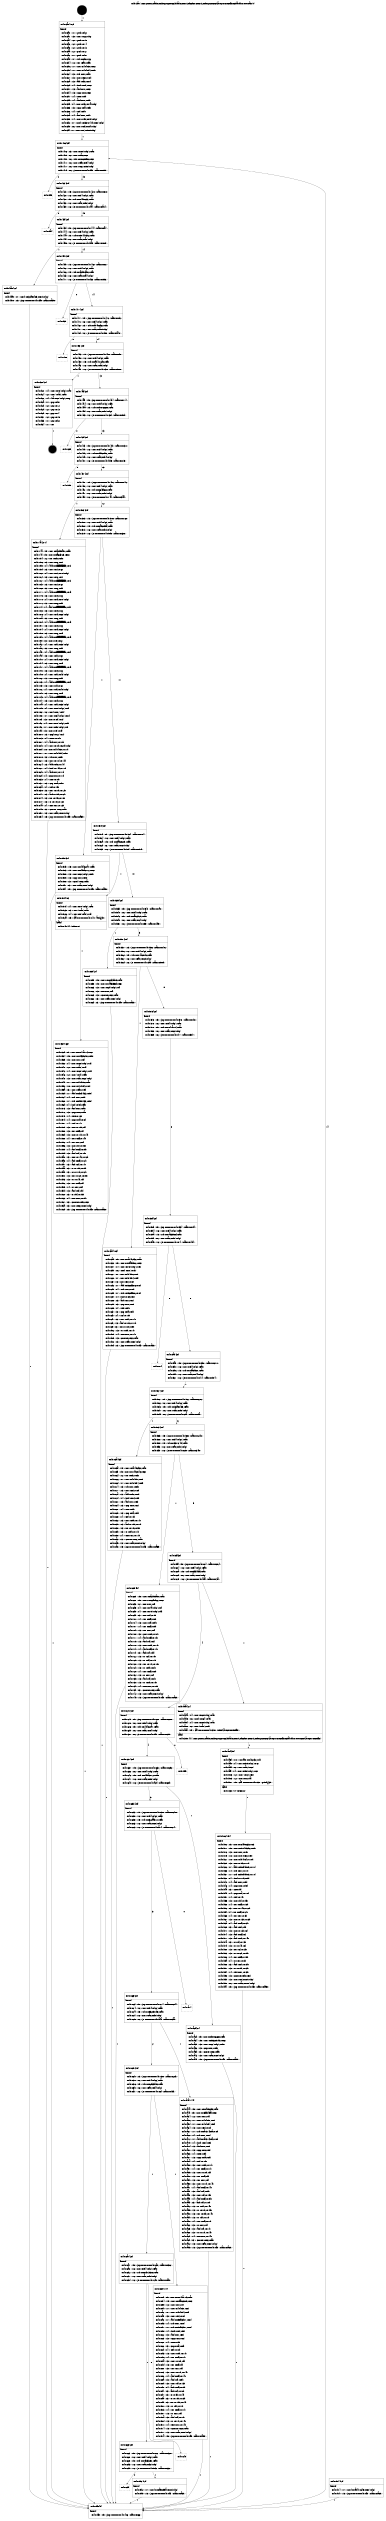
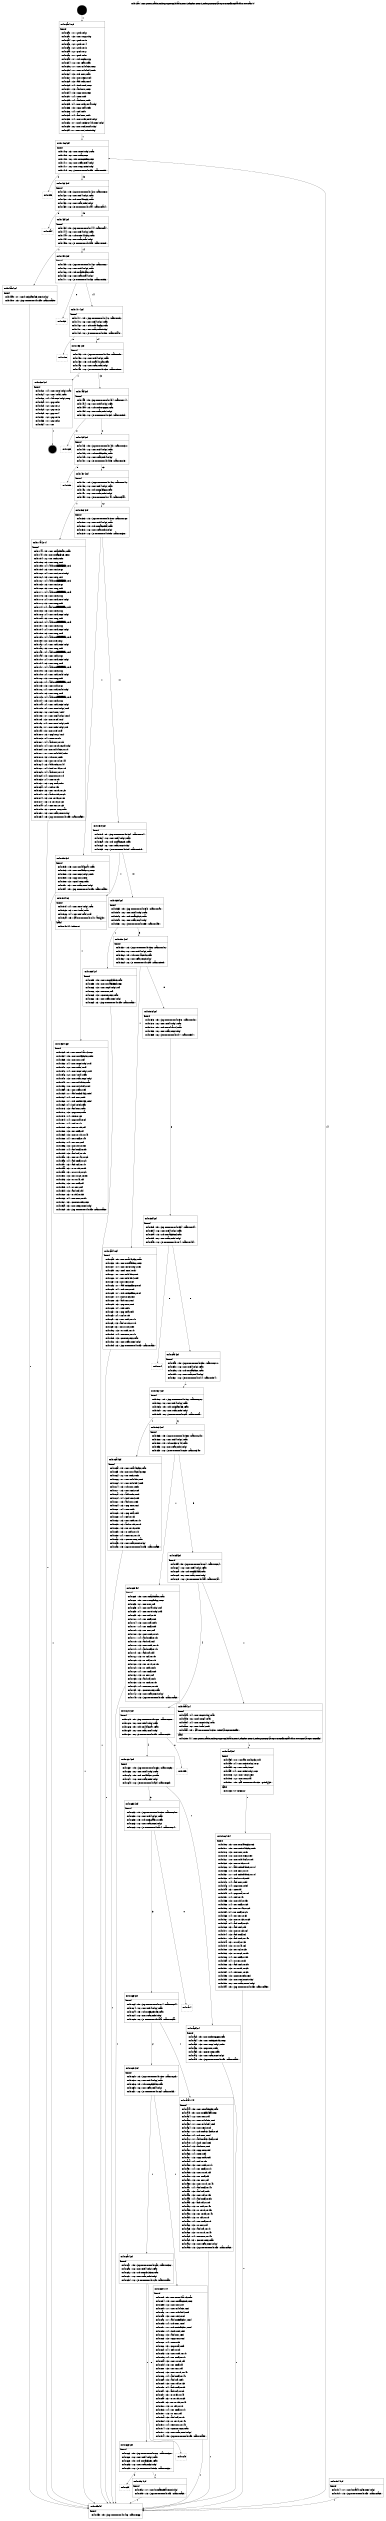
edge "0x4014af [28]" -> "0x4014cb [28]": label " 13" -> " 0"
